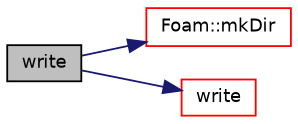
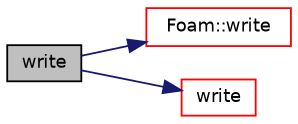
node "Foam::mkDir": label "Foam::mkDir" -> "Foam::write"
